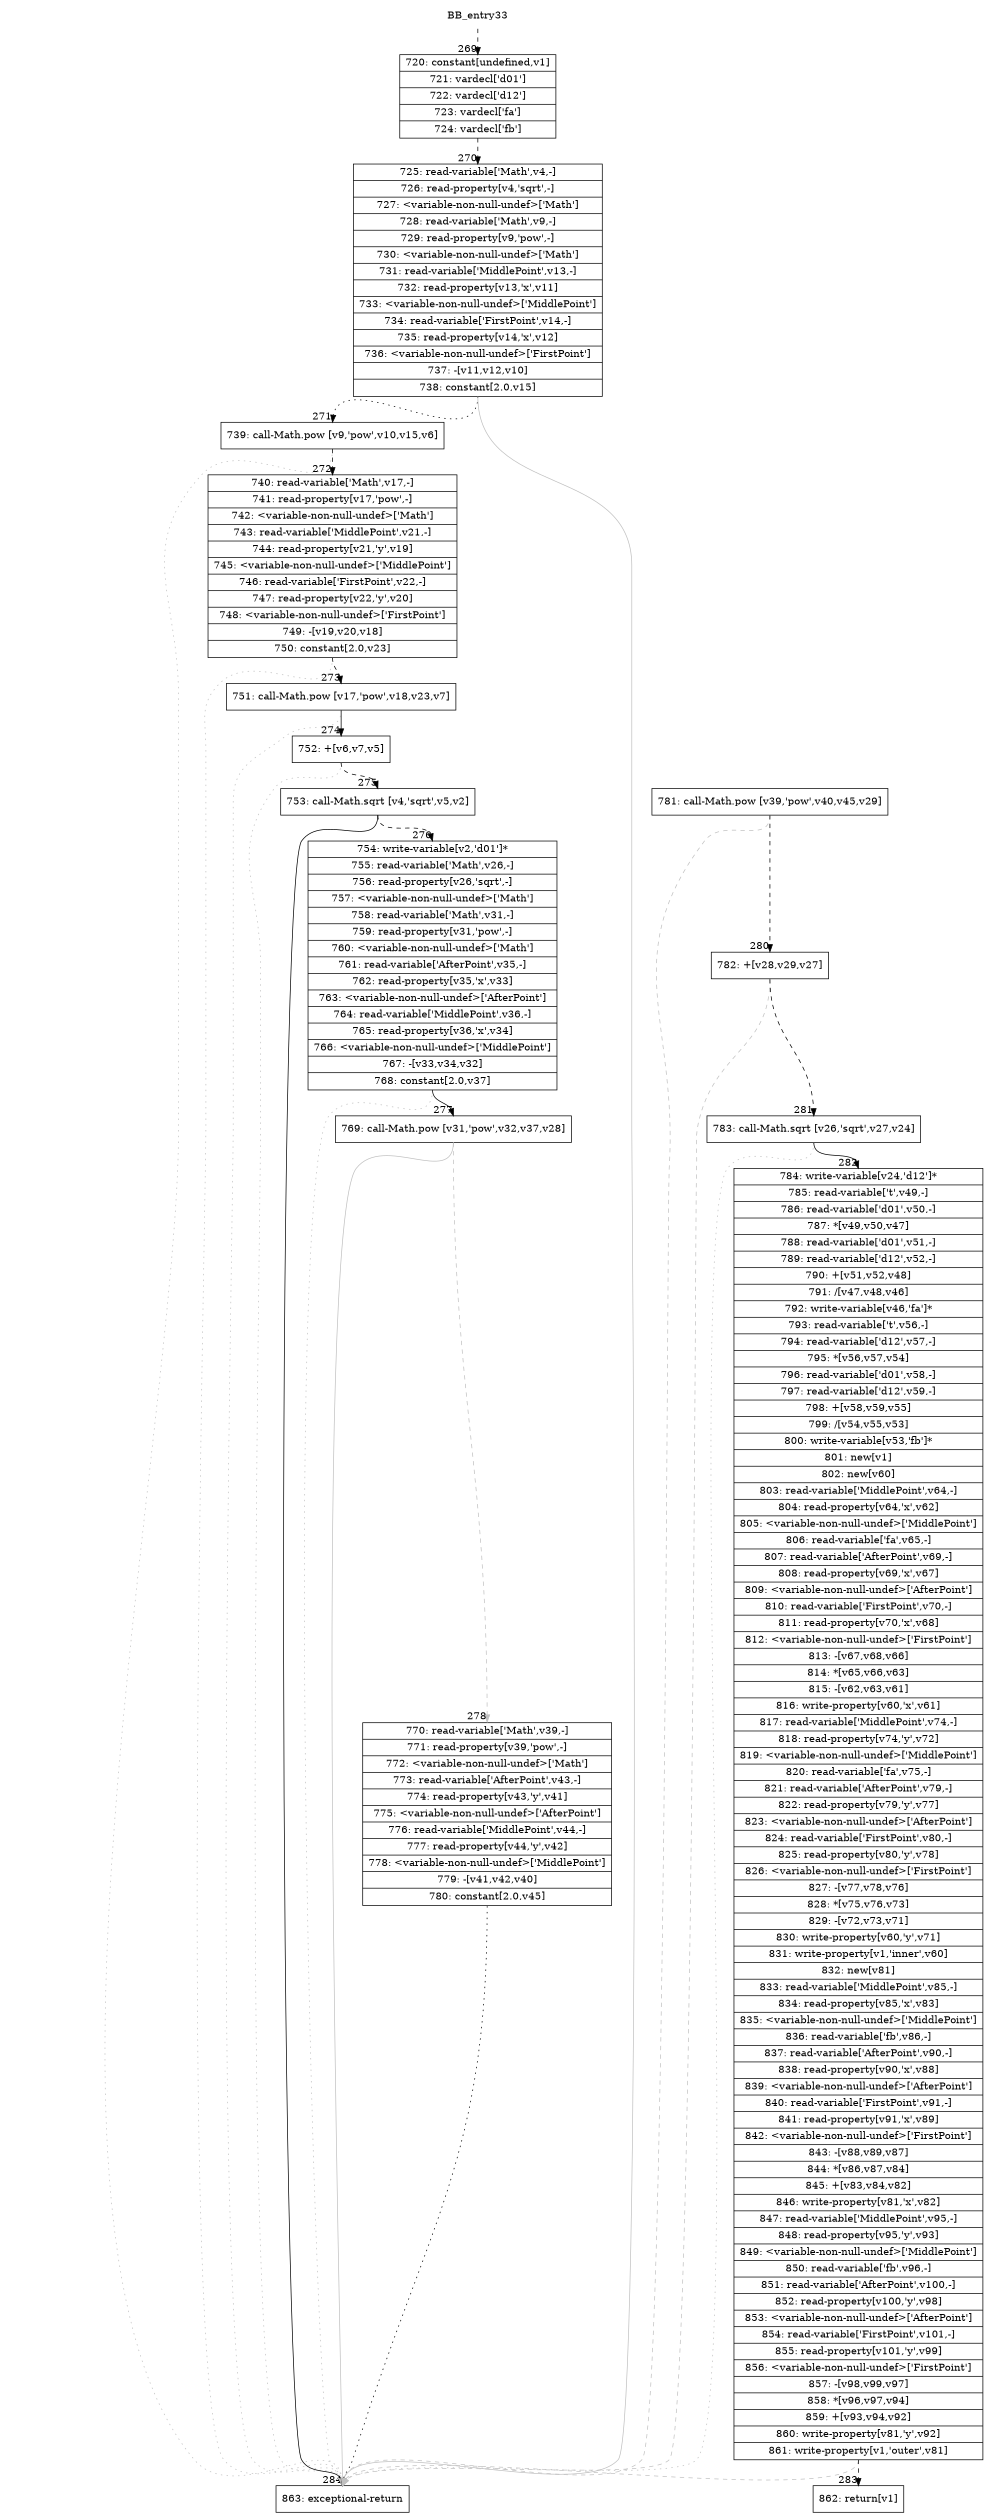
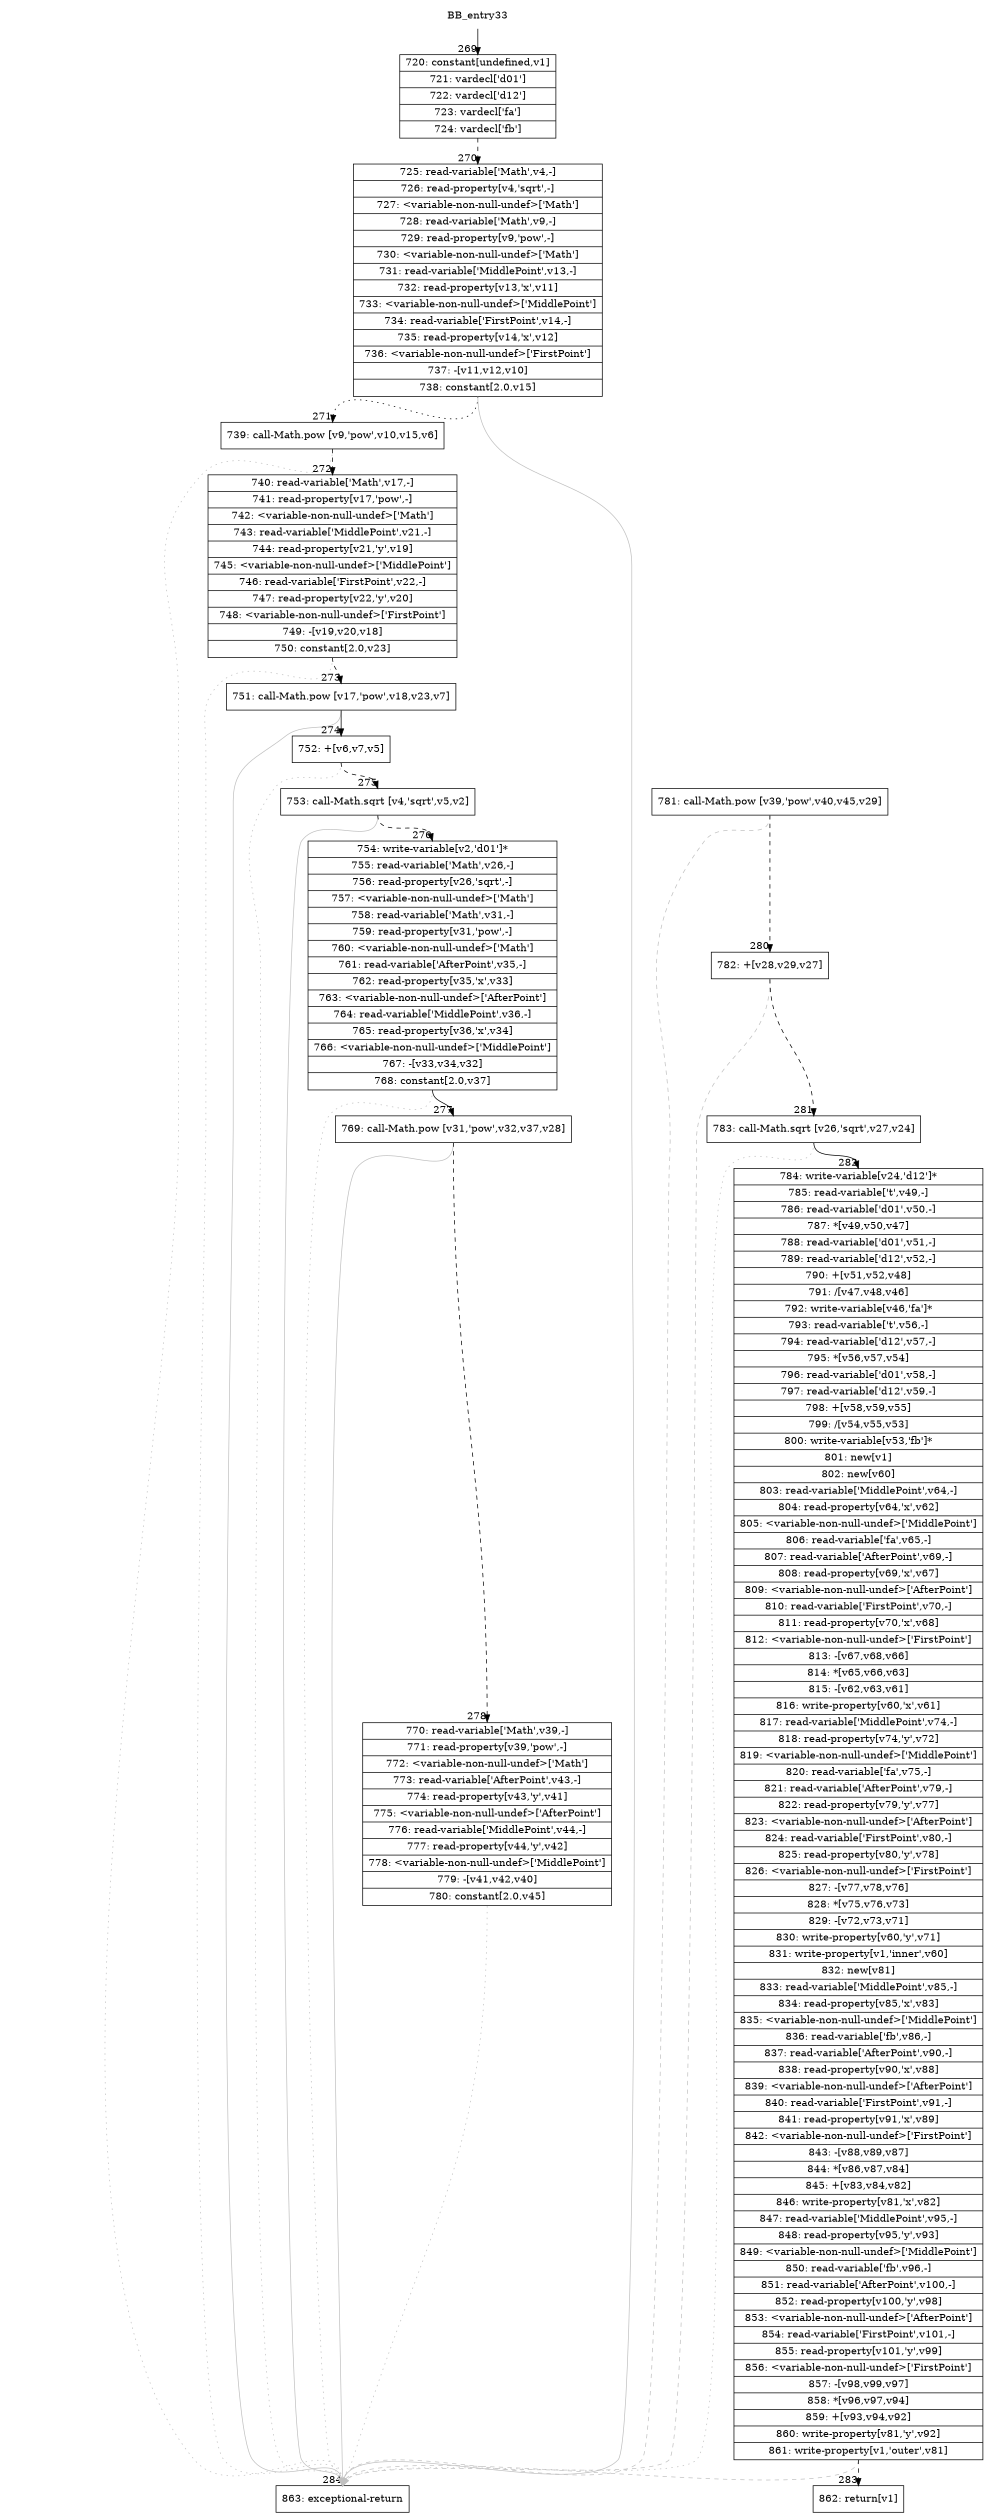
edge "BB_entry33" -> "720: constant[undefined,v1]": style dashed -> solid
edge "769: call-Math.pow [v31,'pow',v32,v37,v28]" -> "770: read-variable['Math',v39,-]": color gray -> black
edge "751: call-Math.pow [v17,'pow',v18,v23,v7]" -> "863: exceptional-return": style dotted -> solid
edge "753: call-Math.sqrt [v4,'sqrt',v5,v2]" -> "863: exceptional-return": color black -> gray
edge "770: read-variable['Math',v39,-]" -> "863: exceptional-return": color black -> gray
